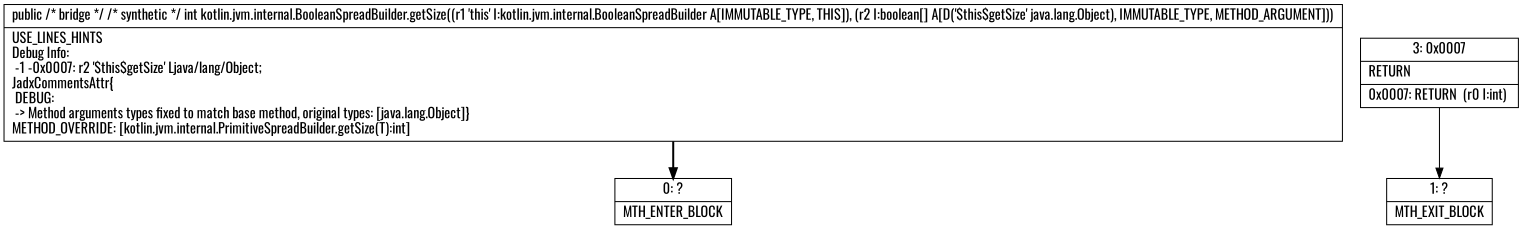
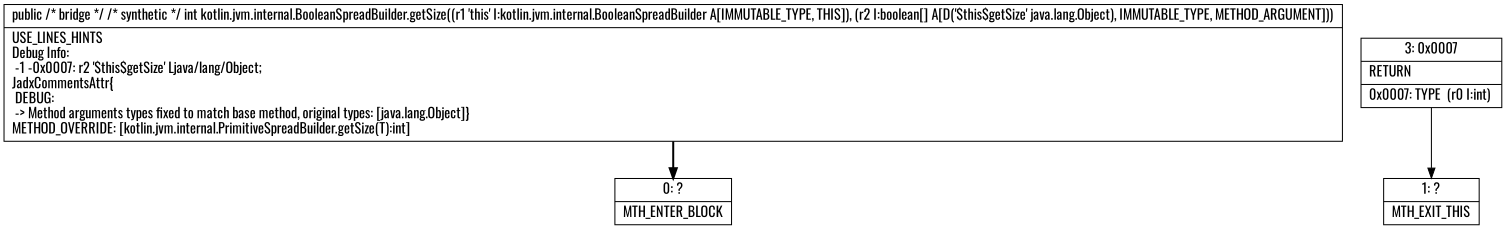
node "3: 0x0007": text "0x0007: RETURN  (r0 I:int)" -> "0x0007: TYPE  (r0 I:int)"
node "1: ?": text "MTH_EXIT_BLOCK" -> "MTH_EXIT_THIS"
